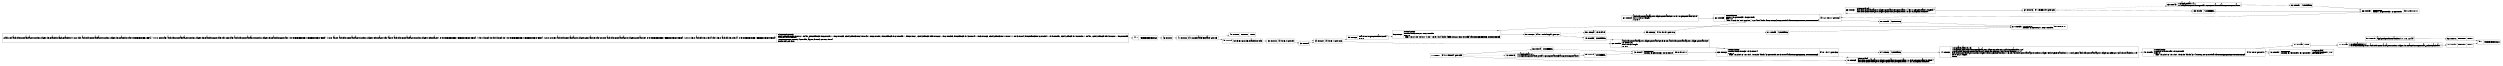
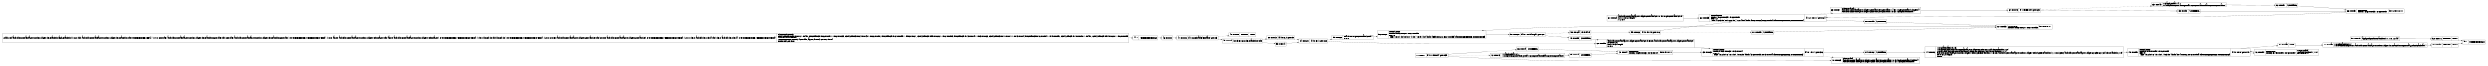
edge "50: 0x0013" -> "53: 0x001d": now "49: 0x000f" -> "53: 0x001d"
